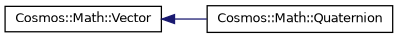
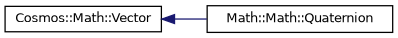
node "Cosmos::Math::Quaternion": label "Cosmos::Math::Quaternion" -> "Math::Math::Quaternion"
